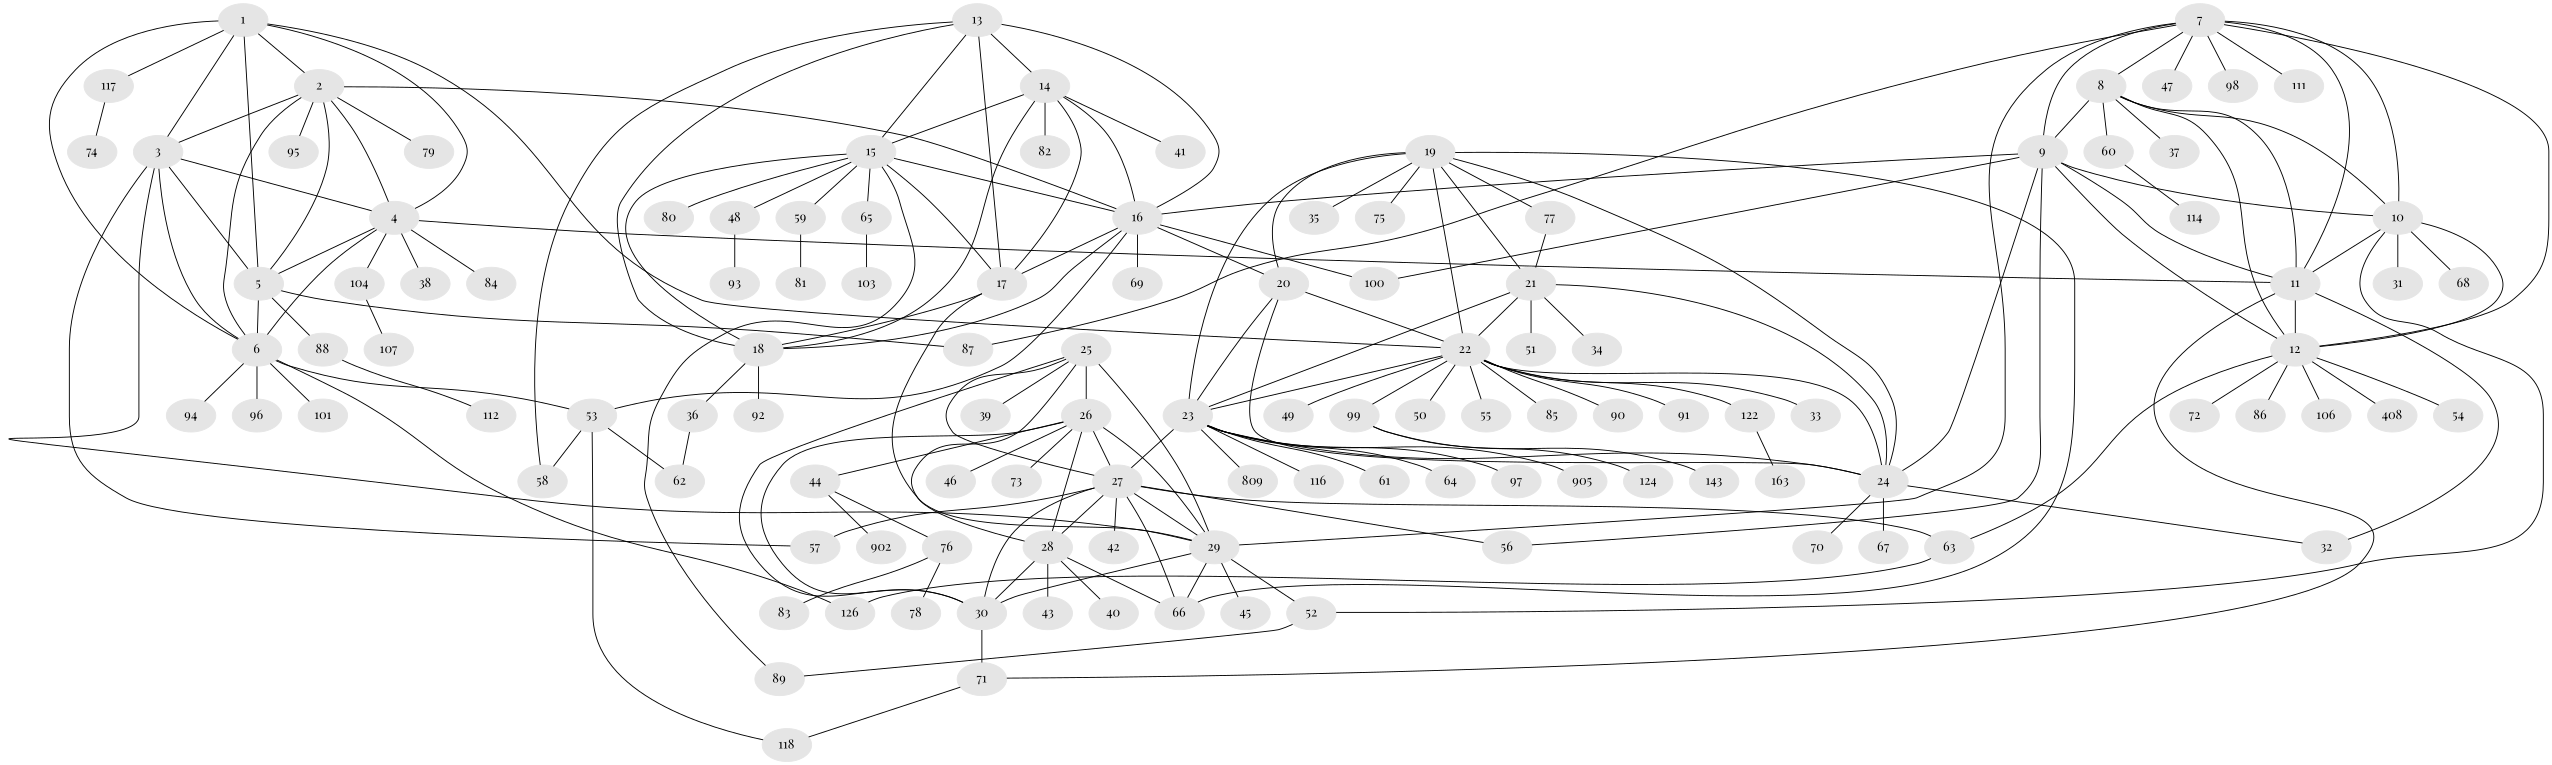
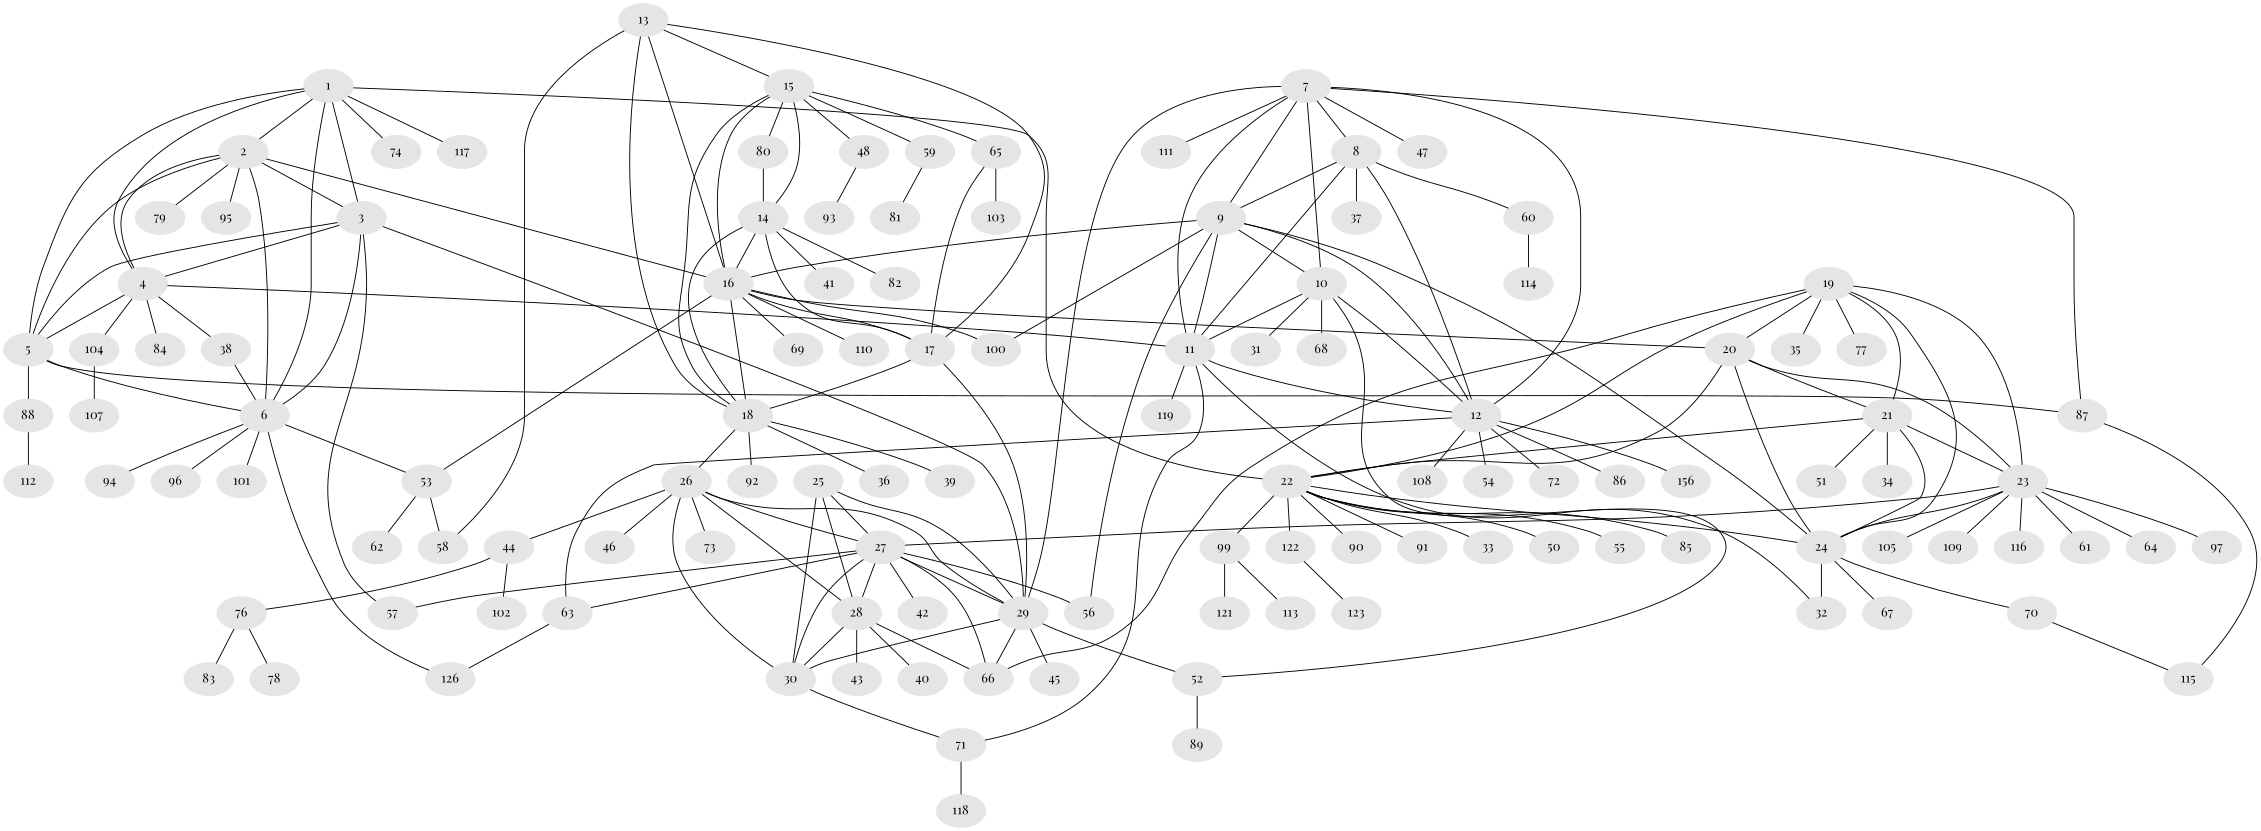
edge "13" -- "14": now "80" -- "14"
node "98": removed
edge "117" -- "74": now "1" -- "74"
edge "8" -- "10": removed
edge "15" -- "17": now "65" -- "17"
node "75": removed
edge "77" -- "21": now "20" -- "21"
edge "4" -- "6": now "38" -- "6"
node "110": added
edge "15" -- "89": removed
edge "25" -- "39": now "18" -- "39"
edge "25" -- "26": now "18" -- "26"
edge "22" -- "23": removed
node "119": added
node "49": removed
node "106": label "106" -> "156"
node "408": label "408" -> "108"
edge "36" -- "62": removed
node "809": label "809" -> "109"
node "905": label "905" -> "105"
node "124": label "124" -> "121"
node "143": label "143" -> "113"
node "163": label "163" -> "123"
node "902": label "902" -> "102"
edge "53" -- "118": removed
node "115": added
